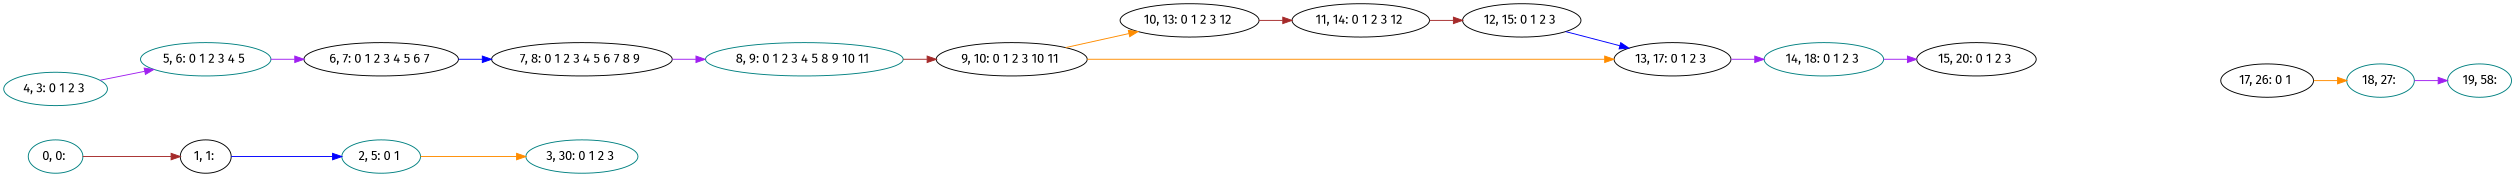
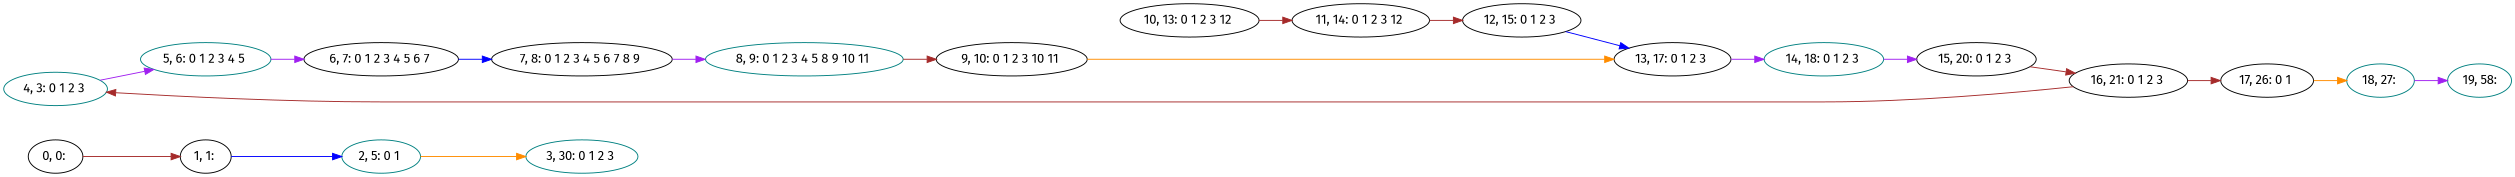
edge "9, 10: 0 1 2 3 10 11" -> "10, 13: 0 1 2 3 12": removed
node "16, 21: 0 1 2 3": added
node "0, 0:": color teal -> black
